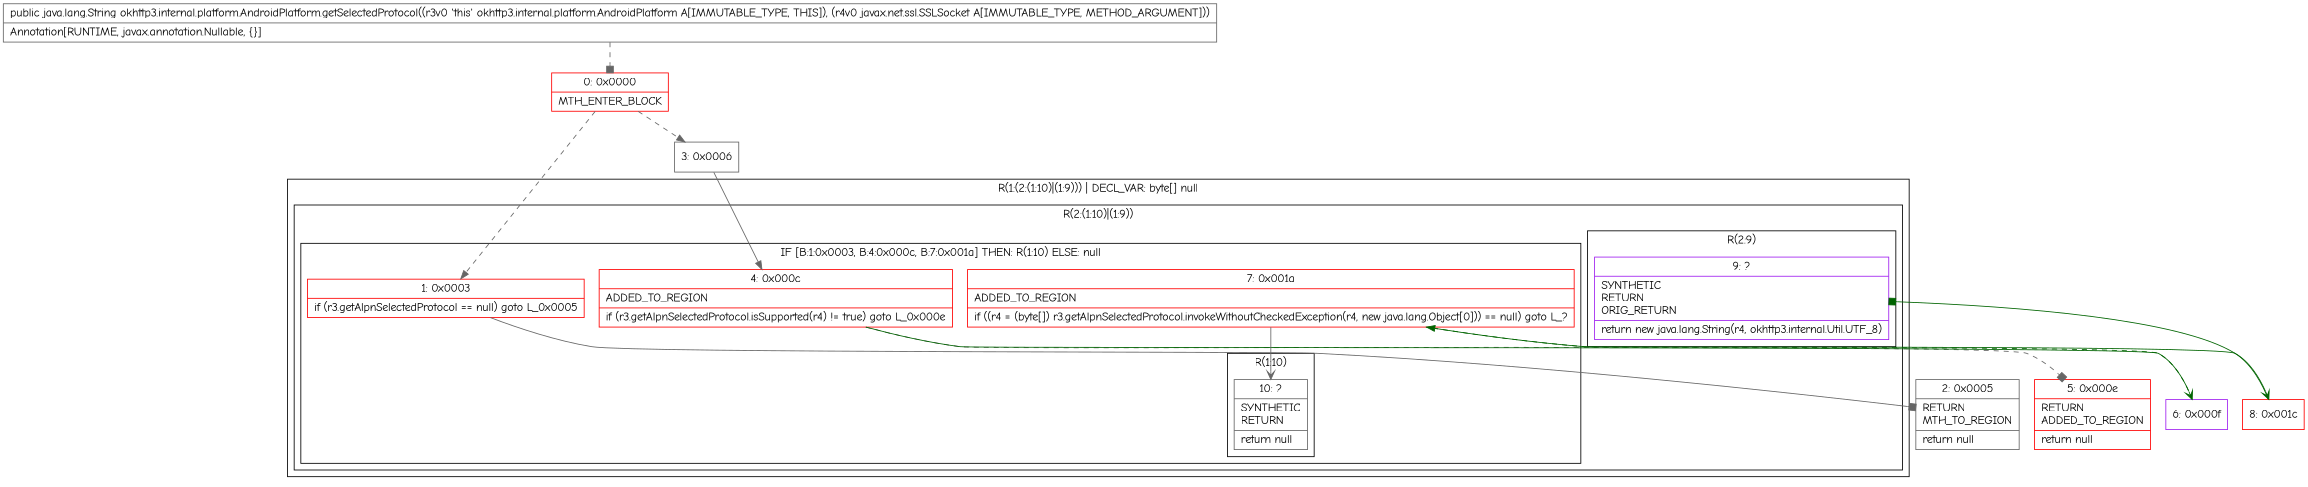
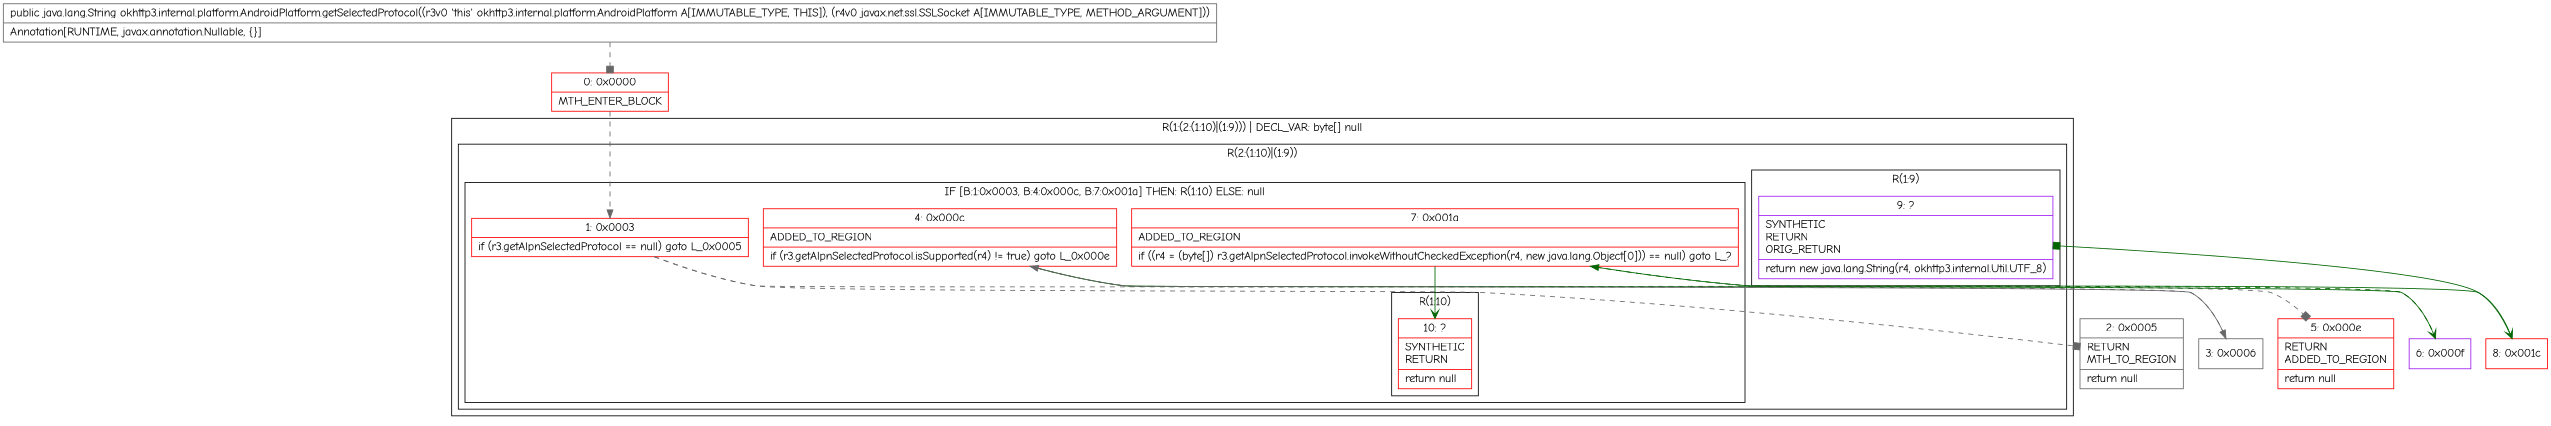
edge "0: 0x0000" -> "3: 0x0006": now "1: 0x0003" -> "3: 0x0006"
cluster "R(2:9)": label "R(2:9)" -> "R(1:9)"
edge "7: 0x001a" -> "10: ?": color gray40 -> darkgreen
edge "1: 0x0003" -> "2: 0x0005": style solid -> dashed
node "10: ?": color gray40 -> red
